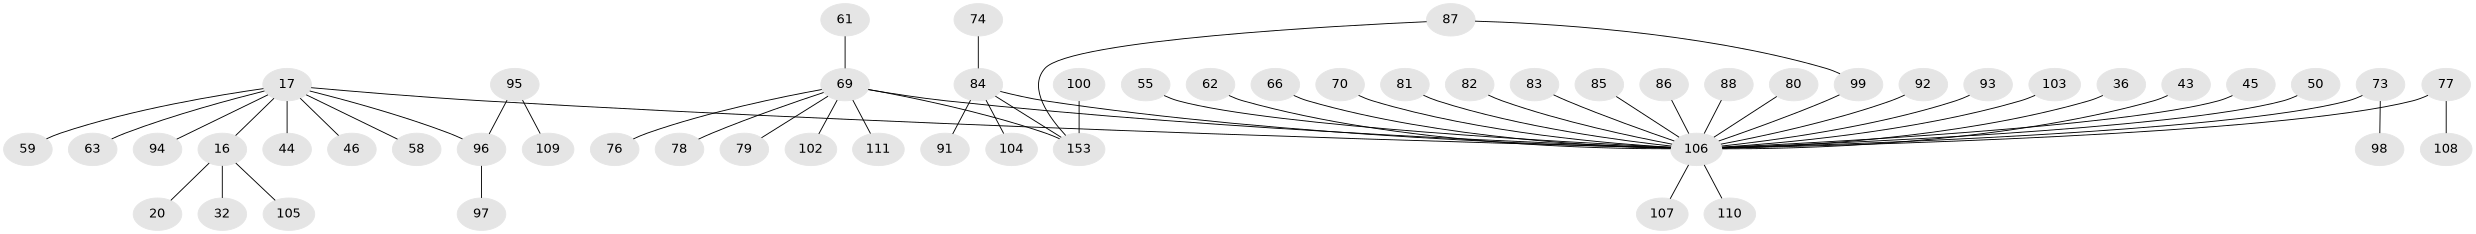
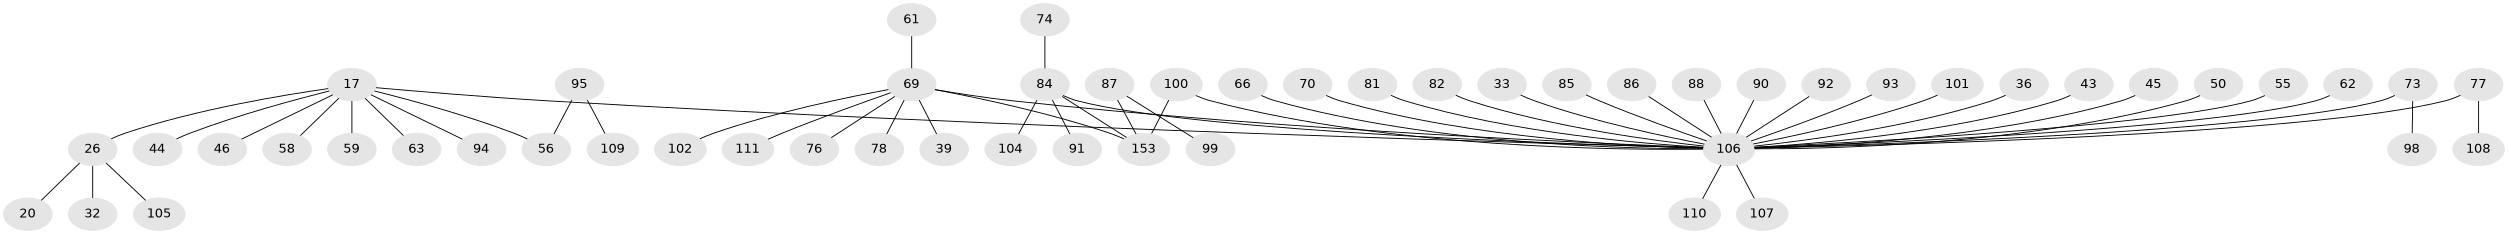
node "83": label "83" -> "33"
node "80": label "80" -> "90"
node "103": label "103" -> "101"
edge "99" -- "106": now "100" -- "106"
node "16": label "16" -> "26"
node "96": label "96" -> "56"
node "79": label "79" -> "39"
node "97": removed
